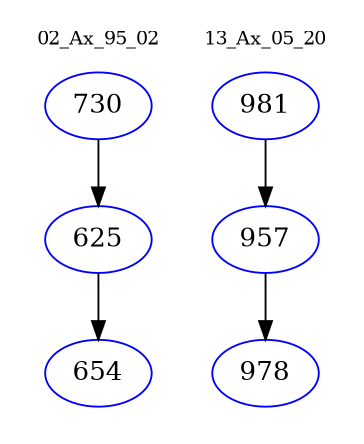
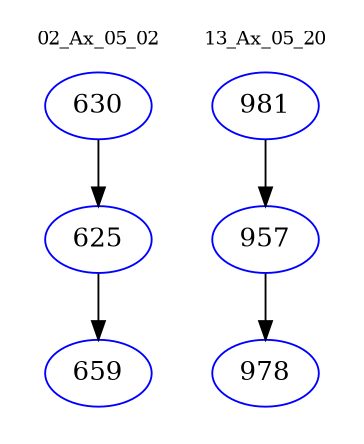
cluster "02_Ax_95_02": label "02_Ax_95_02" -> "02_Ax_05_02"
node "730": label "730" -> "630"
node "654": label "654" -> "659"
